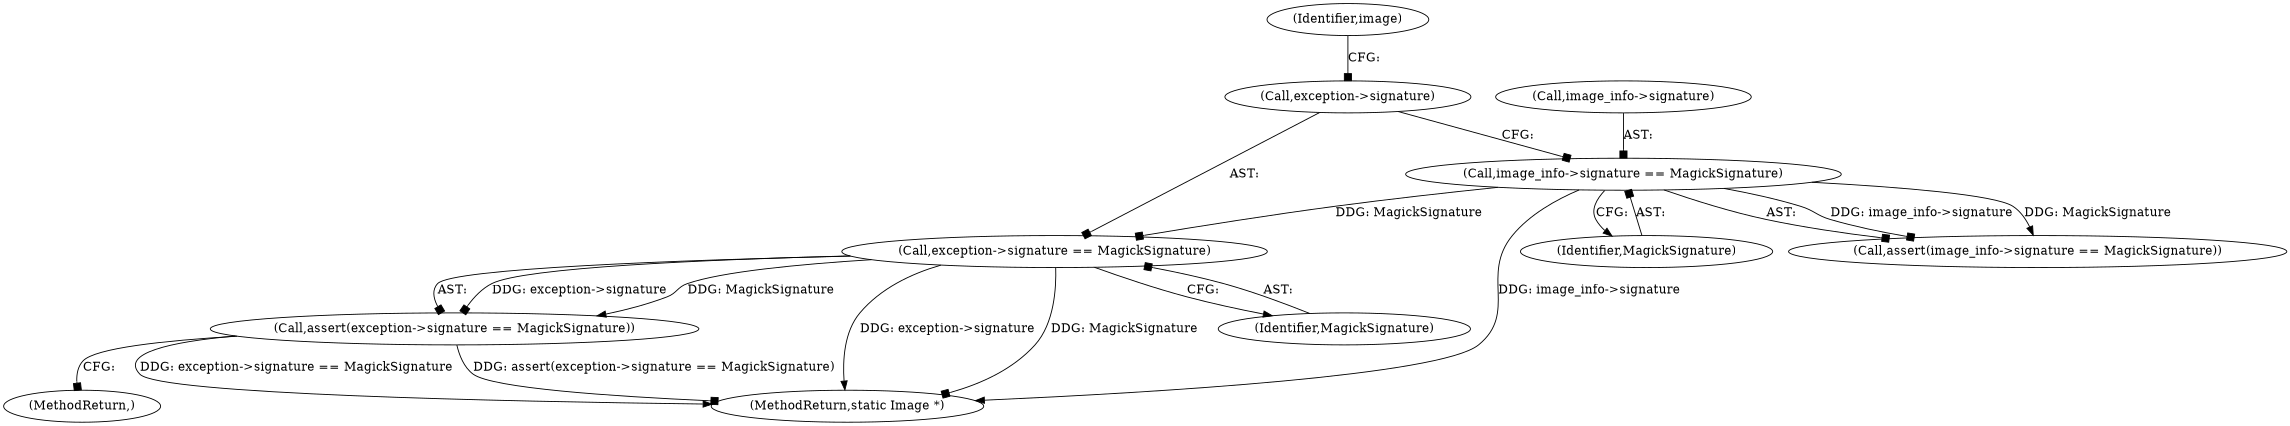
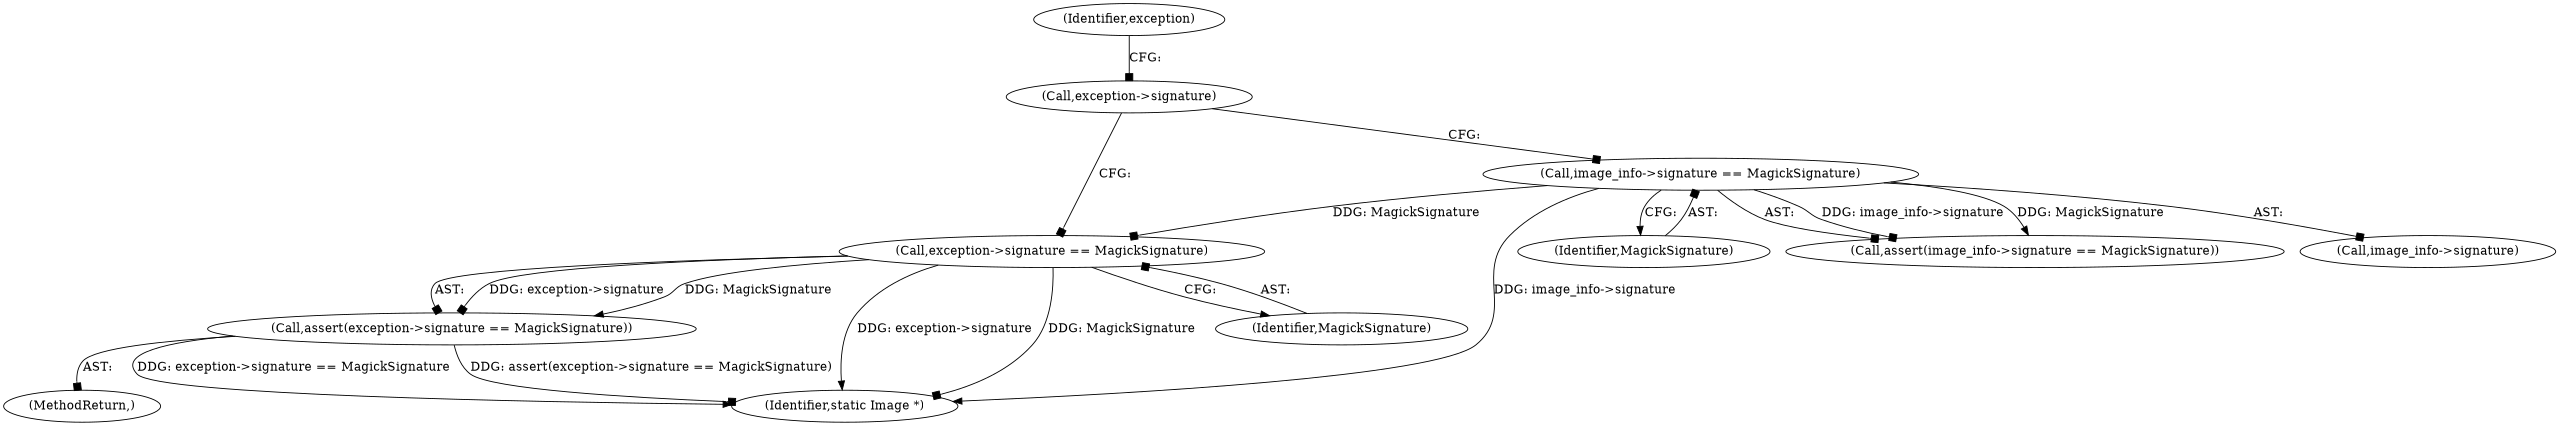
node "(Identifier,image)": label "(Identifier,image)" -> "(Identifier,exception)"
edge "(Call,image_info->signature)" -> "(Call,image_info->signature == MagickSignature)": reversed
edge "(Call,exception->signature)" -> "(Call,exception->signature == MagickSignature)": label "AST: " -> "CFG: "
edge "(Call,assert(exception->signature == MagickSignature))" -> "(MethodReturn,)": label "CFG: " -> "AST: "
node "(MethodReturn,static Image *)": label "(MethodReturn,static Image *)" -> "(Identifier,static Image *)"
